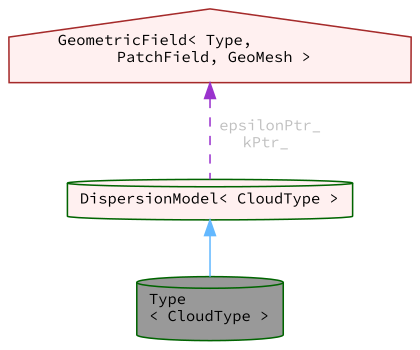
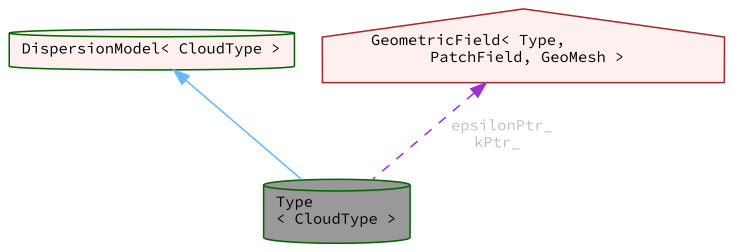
edge "DispersionModel< CloudType >" -> "GeometricField< Type, PatchField, GeoMesh >": now "Type < CloudType >" -> "GeometricField< Type, PatchField, GeoMesh >"
